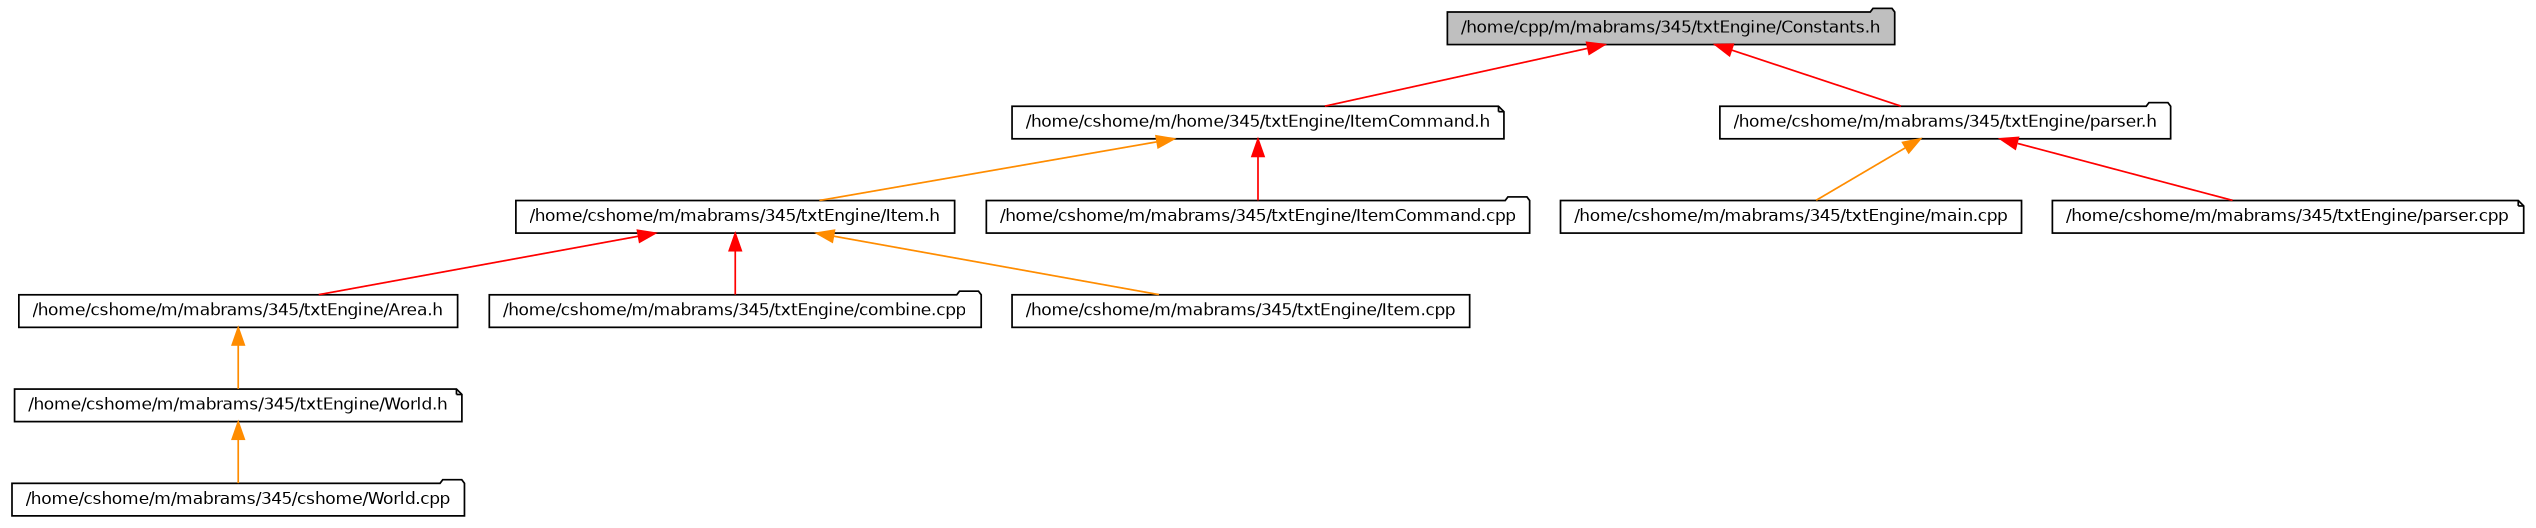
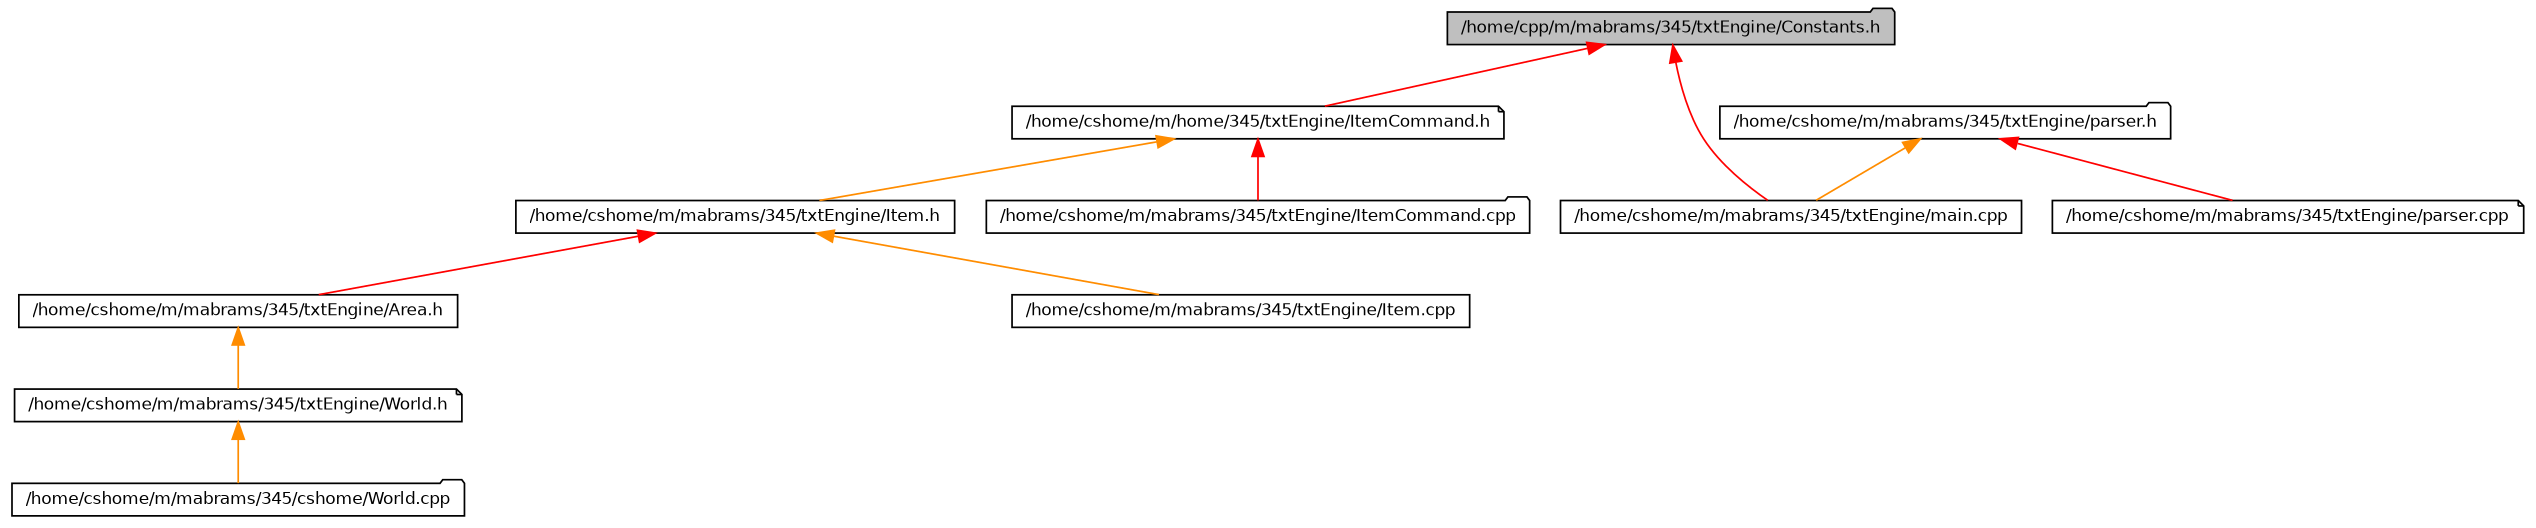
edge "/home/cshome/m/mabrams/345/txtEngine/parser.h" -> "/home/cpp/m/mabrams/345/txtEngine/Constants.h": now "/home/cshome/m/mabrams/345/txtEngine/main.cpp" -> "/home/cpp/m/mabrams/345/txtEngine/Constants.h"
node "/home/cshome/m/mabrams/345/txtEngine/combine.cpp": removed
